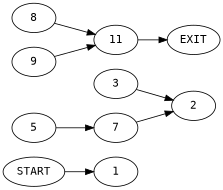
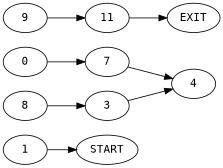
edge "8" -> "11": now "8" -> "3"
node "2": label "2" -> "4"
node "5": label "5" -> "0"
edge "START" -> "1": reversed
